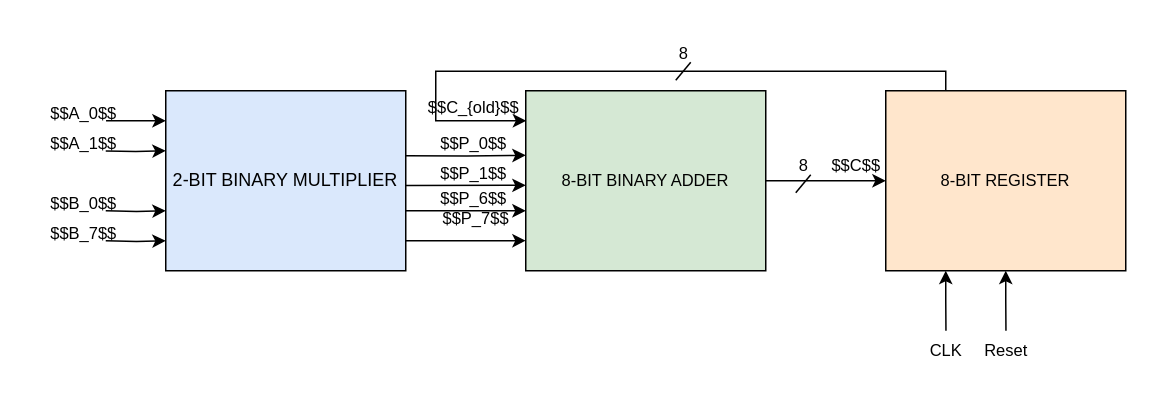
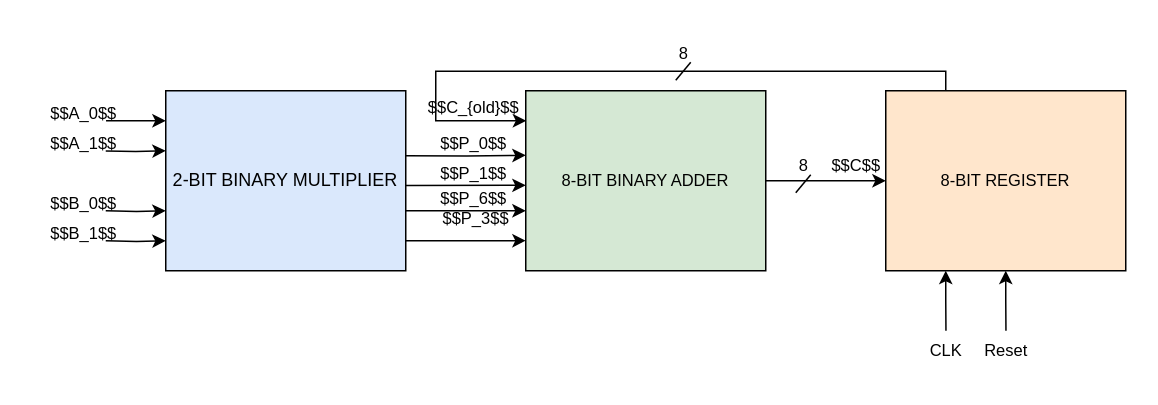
node "$$P_7$$": label "$$P_7$$" -> "$$P_3$$"
node "$$B_7$$": label "$$B_7$$" -> "$$B_1$$"
